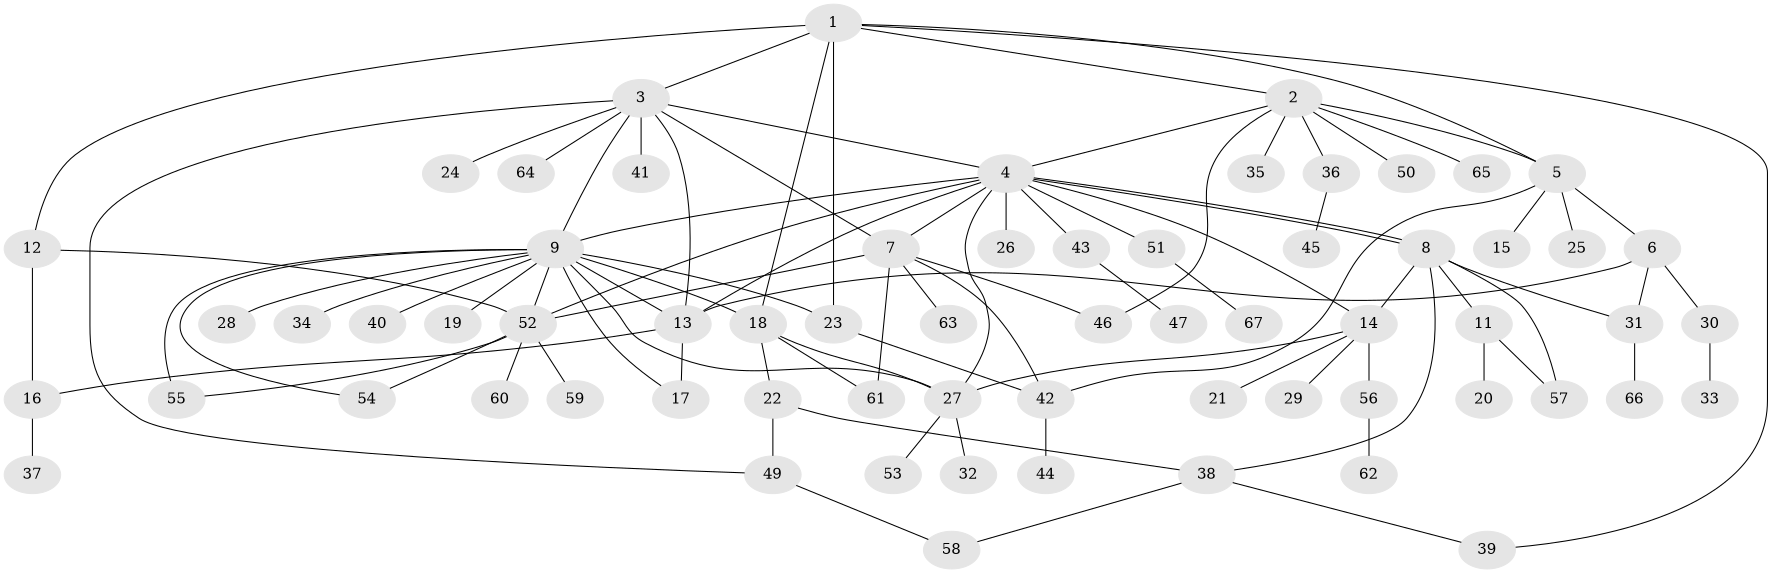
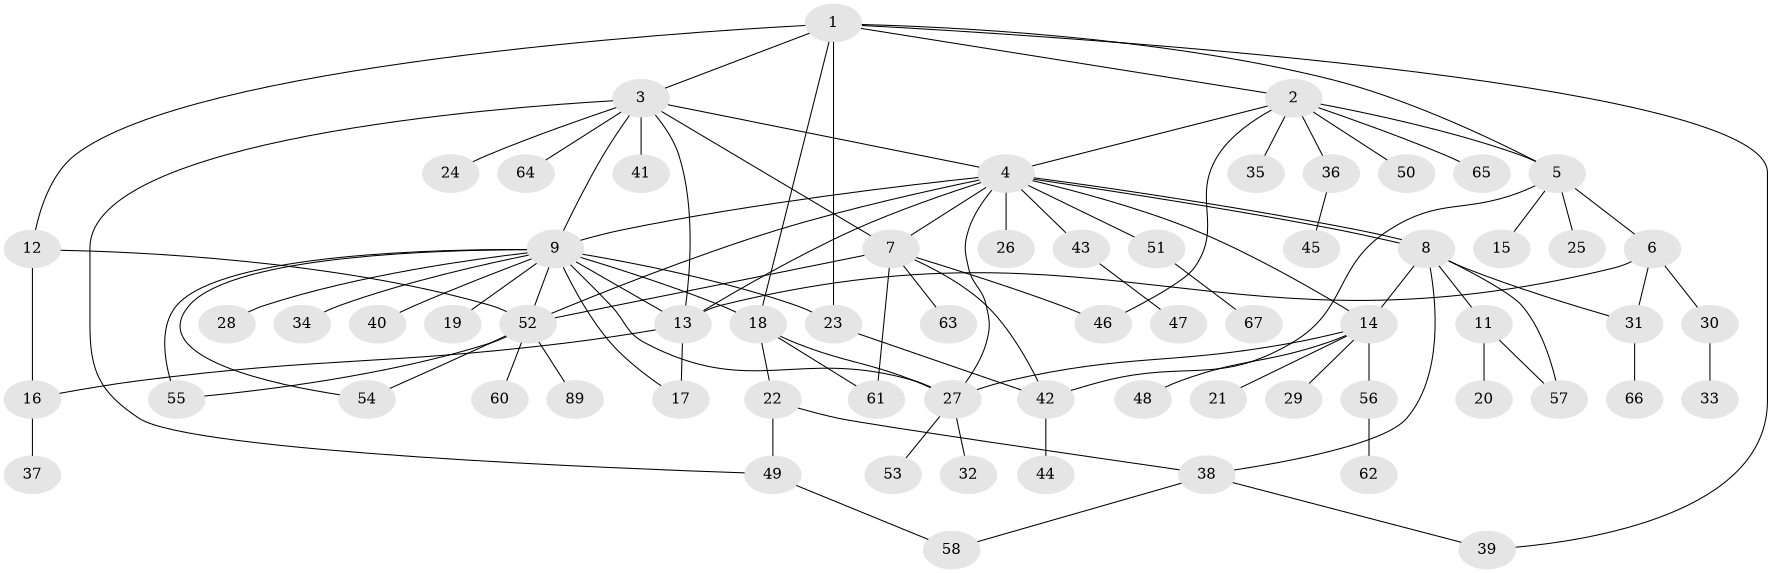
node "59": label "59" -> "89"
node "48": added
